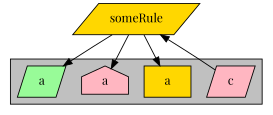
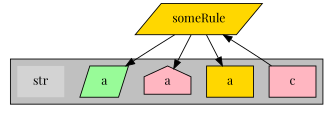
node "str": added
node "c": shape parallelogram -> box
